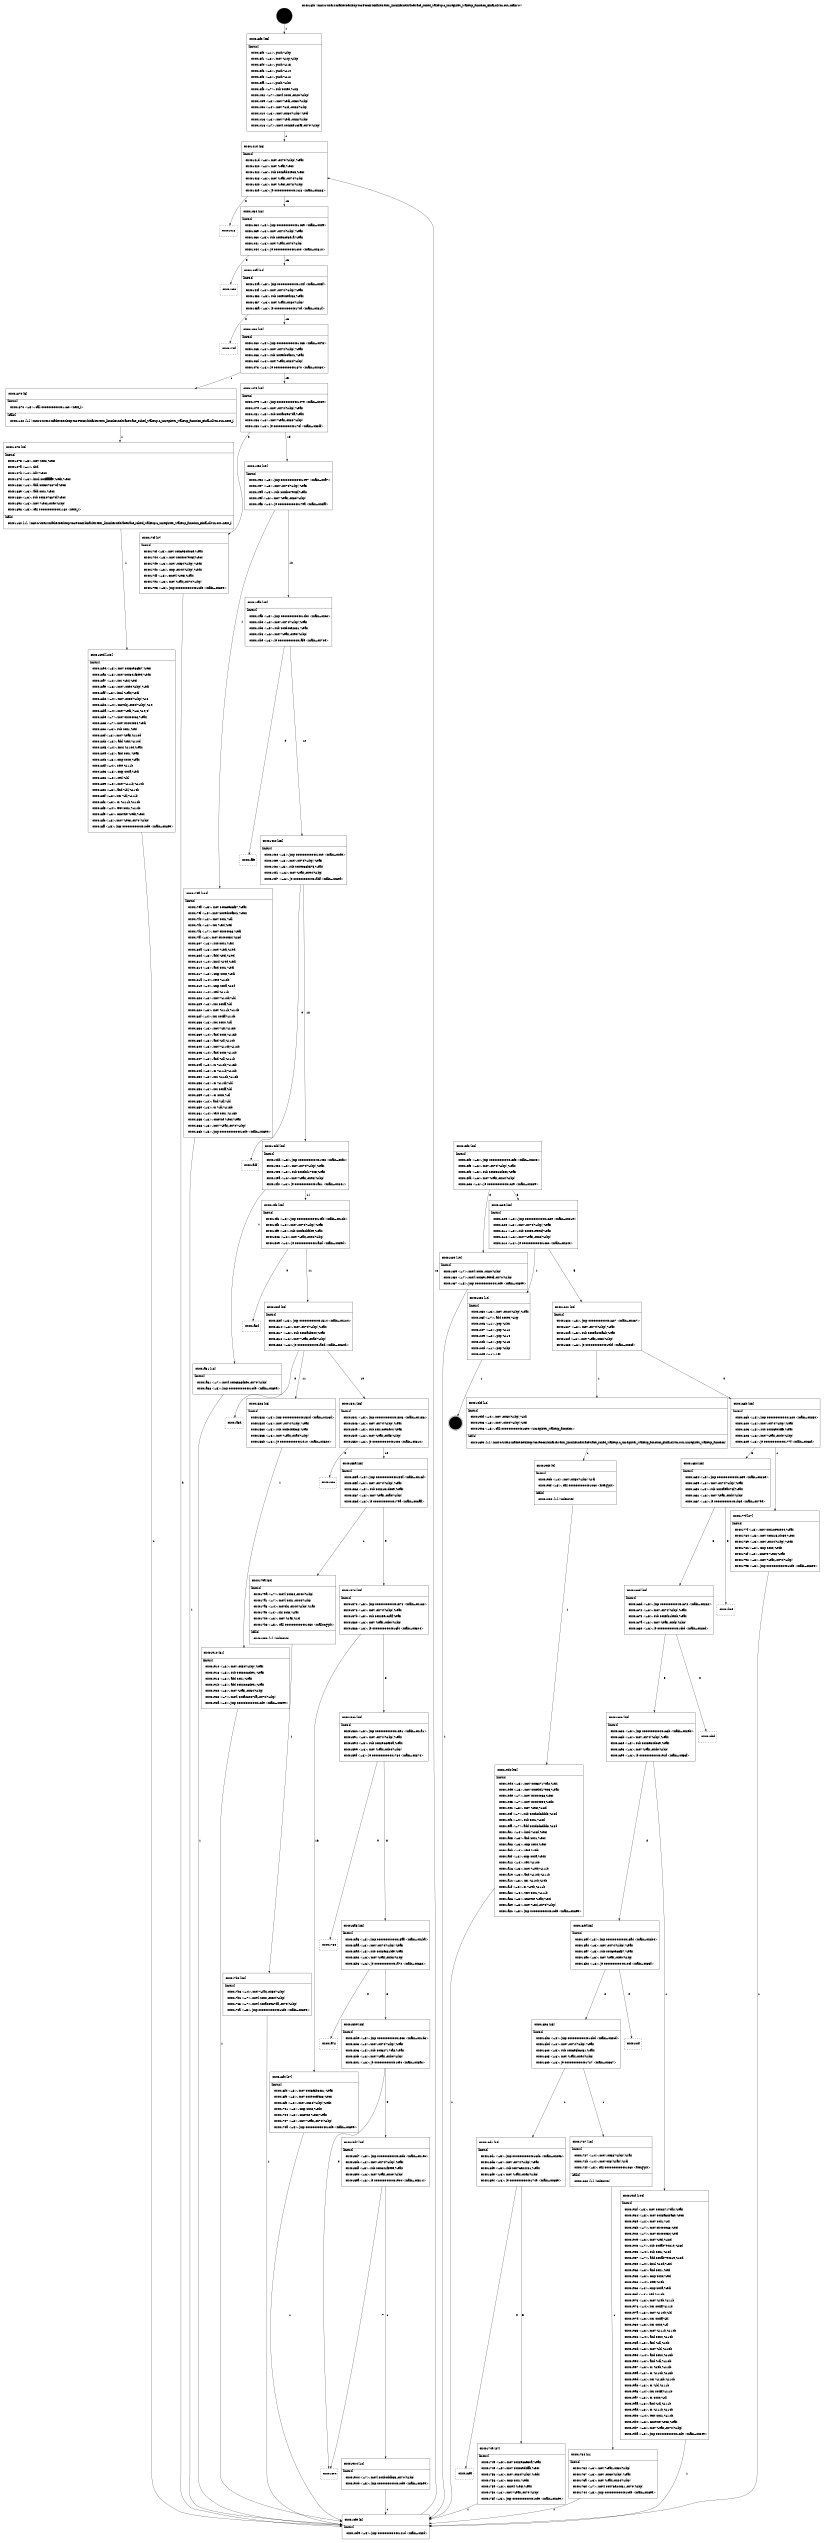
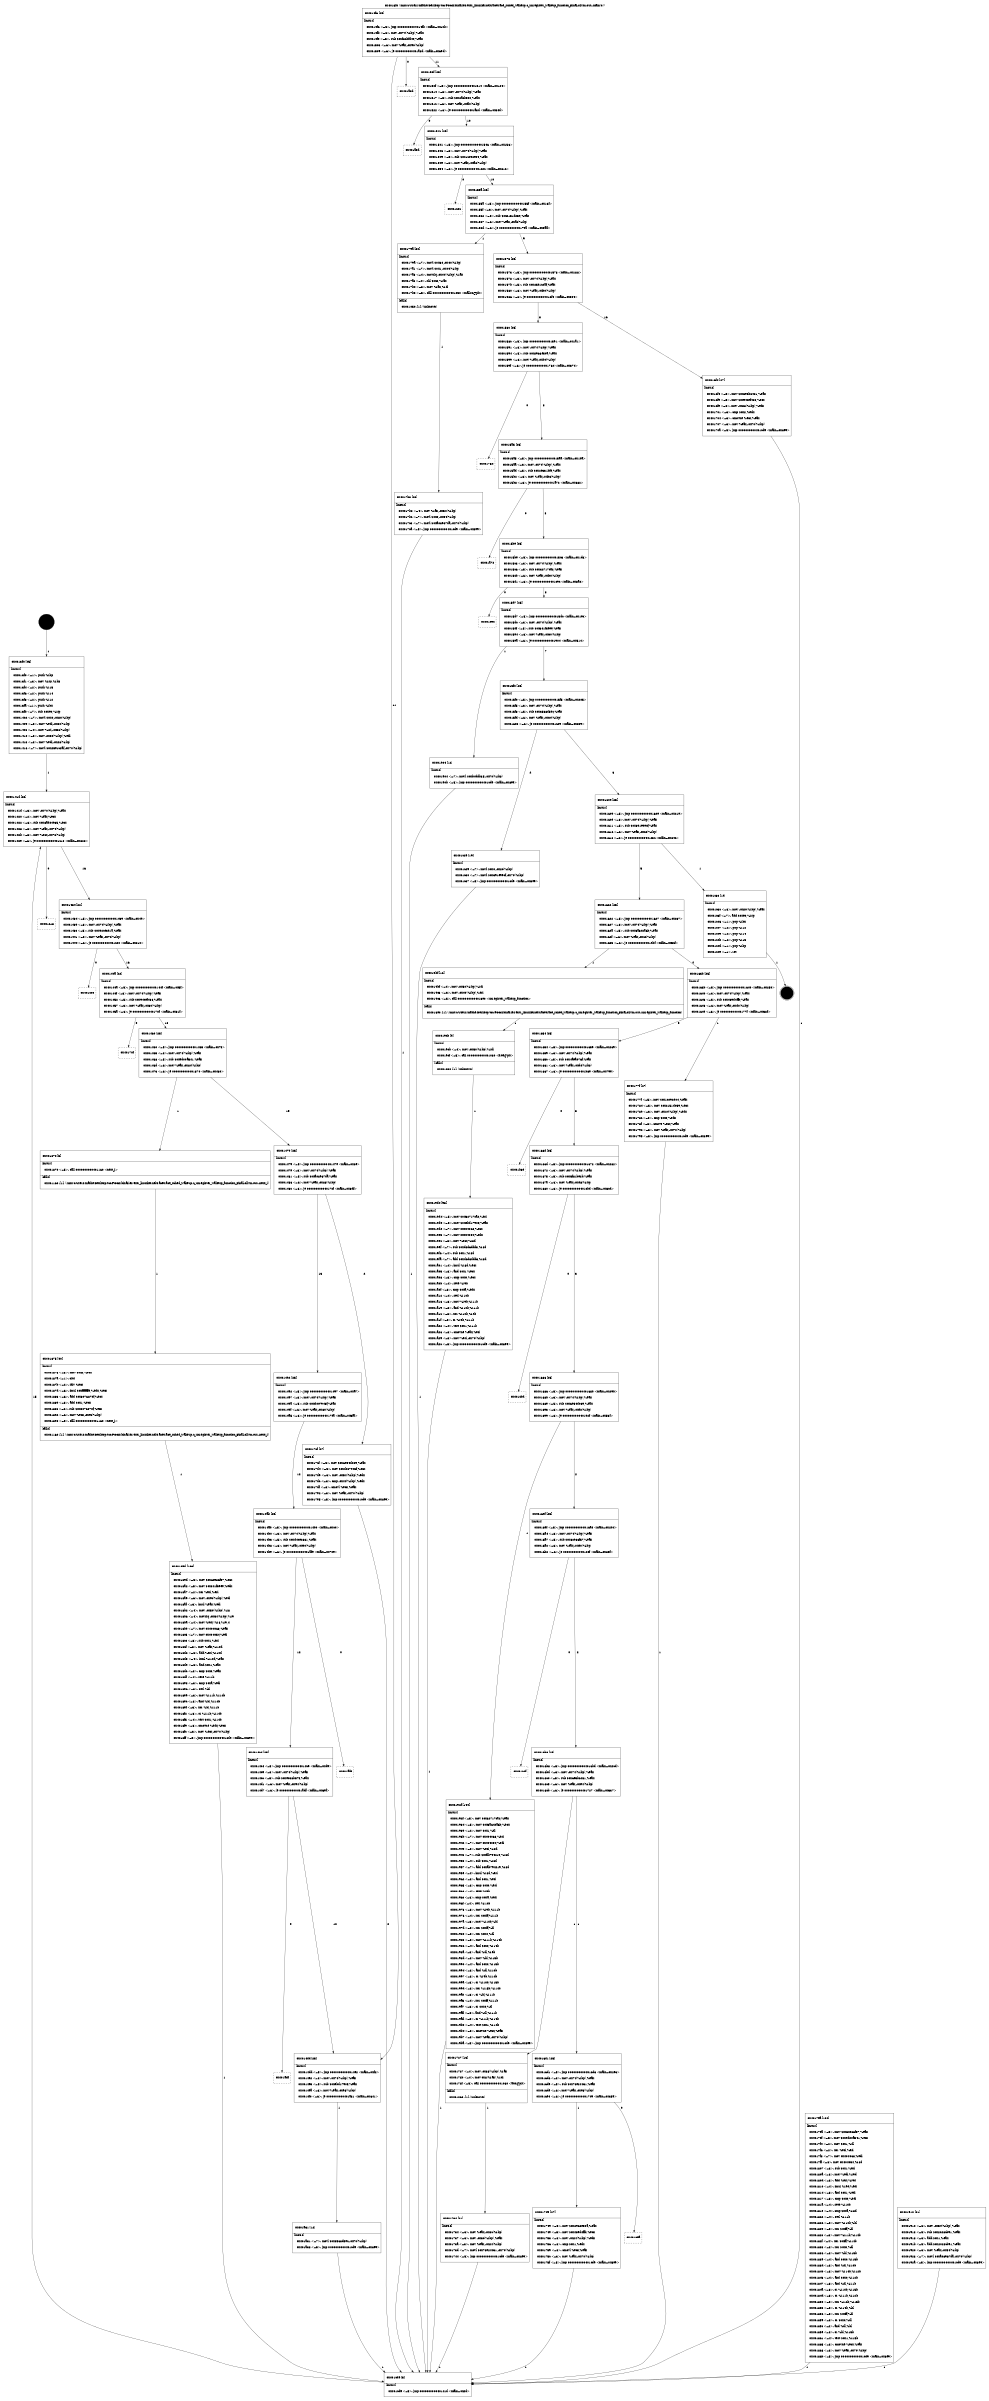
edge "0x401492 [25]" -> "0x4017ea [134]": removed, label "1"
edge "0x4014dd [25]" -> "0x4014f6 [25]": reversed
node "0x401528 [25]": removed
edge "0x4016d1 [25]" -> "0x401749 [27]": label " 5" -> " 1"
edge "0x4015d7 [25]" -> "0x401c9c": now "0x4015d7 [25]" -> "0x4015f0 [25]"
